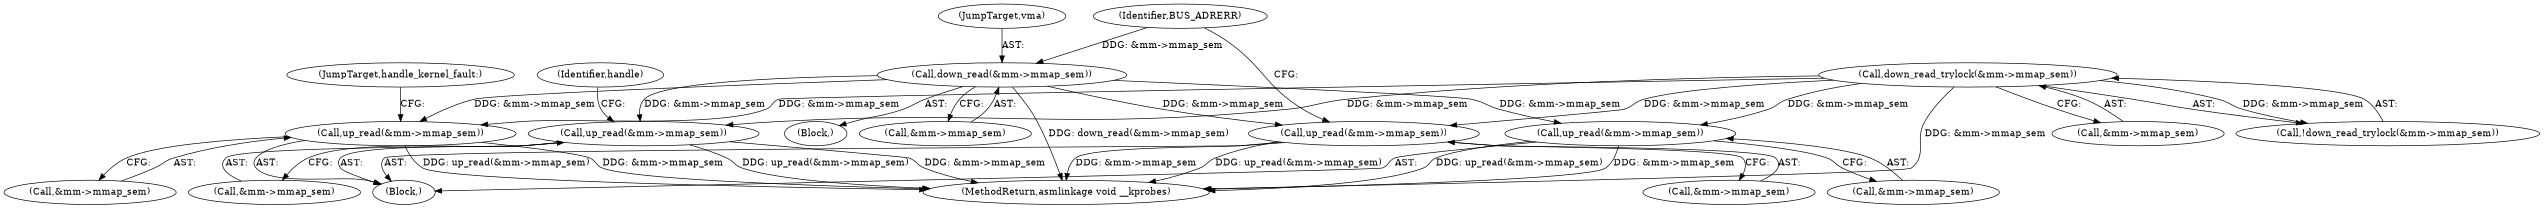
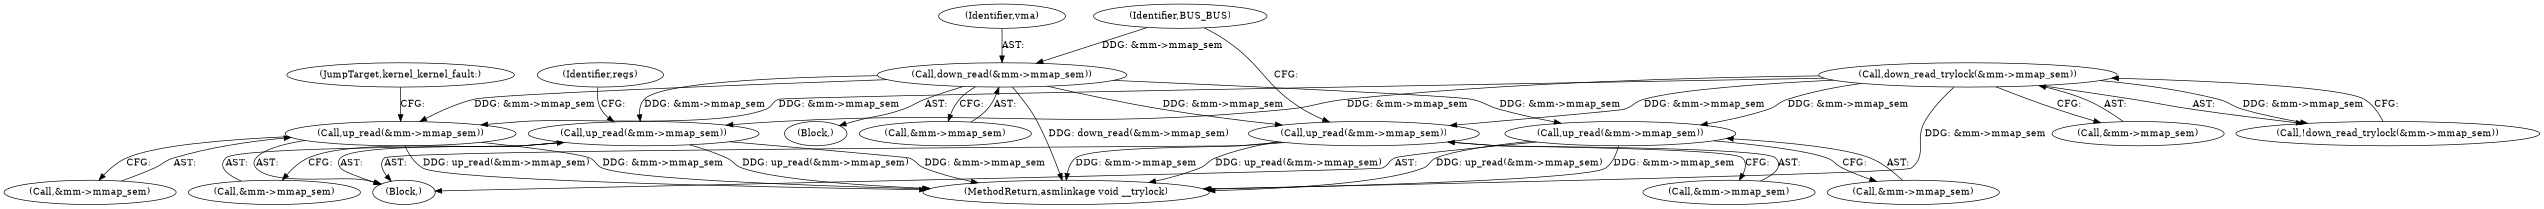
node "(JumpTarget,vma)": label "(JumpTarget,vma)" -> "(Identifier,vma)"
node "(Identifier,BUS_ADRERR)": label "(Identifier,BUS_ADRERR)" -> "(Identifier,BUS_BUS)"
node "(JumpTarget,handle_kernel_fault:)": label "(JumpTarget,handle_kernel_fault:)" -> "(JumpTarget,kernel_kernel_fault:)"
node "(Identifier,handle)": label "(Identifier,handle)" -> "(Identifier,regs)"
edge "(Call,!down_read_trylock(&mm->mmap_sem))" -> "(Call,down_read_trylock(&mm->mmap_sem))": label "AST: " -> "CFG: "
node "(MethodReturn,asmlinkage void __kprobes)": label "(MethodReturn,asmlinkage void __kprobes)" -> "(MethodReturn,asmlinkage void __trylock)"
